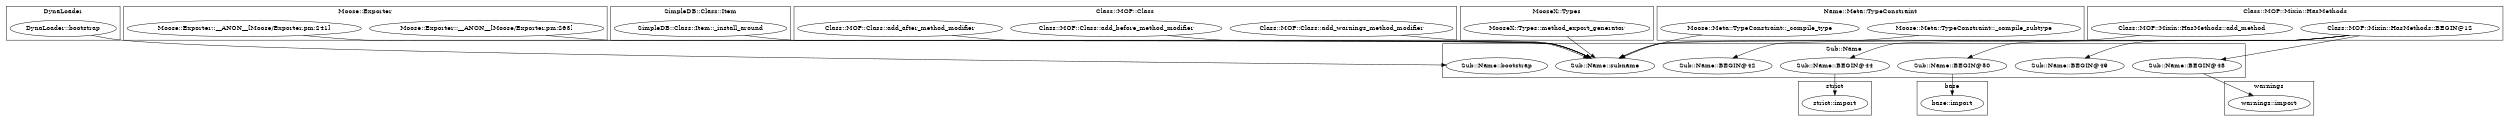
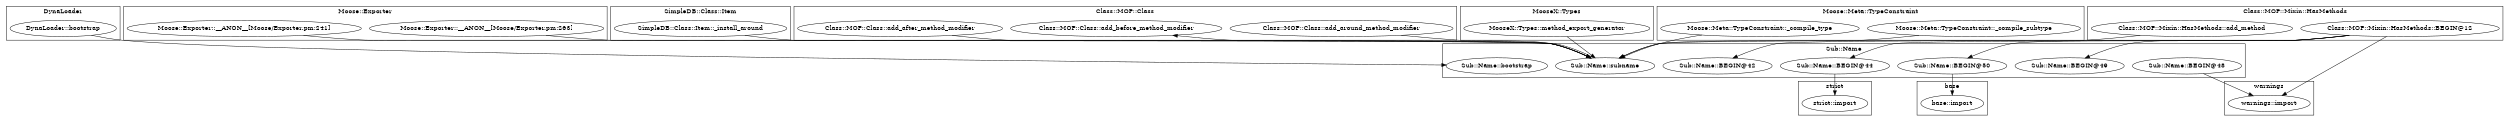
cluster "Name::Meta::TypeConstraint": label "Name::Meta::TypeConstraint" -> "Moose::Meta::TypeConstraint"
node "Class::MOP::Class::add_warnings_method_modifier": label "Class::MOP::Class::add_warnings_method_modifier" -> "Class::MOP::Class::add_around_method_modifier"
edge "Class::MOP::Class::add_before_method_modifier" -> "Sub::Name::subname": reversed
edge "Class::MOP::Mixin::HasMethods::BEGIN@12" -> "Sub::Name::BEGIN@48": now "Class::MOP::Mixin::HasMethods::BEGIN@12" -> "warnings::import"
